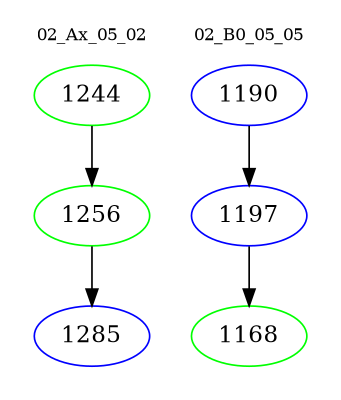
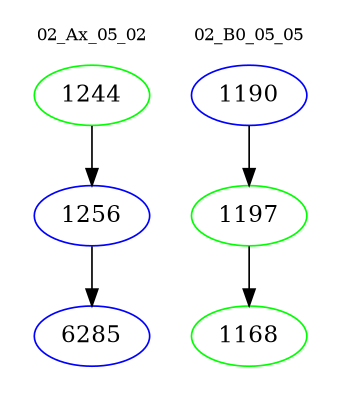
node "1256": color green -> blue
node "1197": color blue -> green
node "1285": label "1285" -> "6285"
